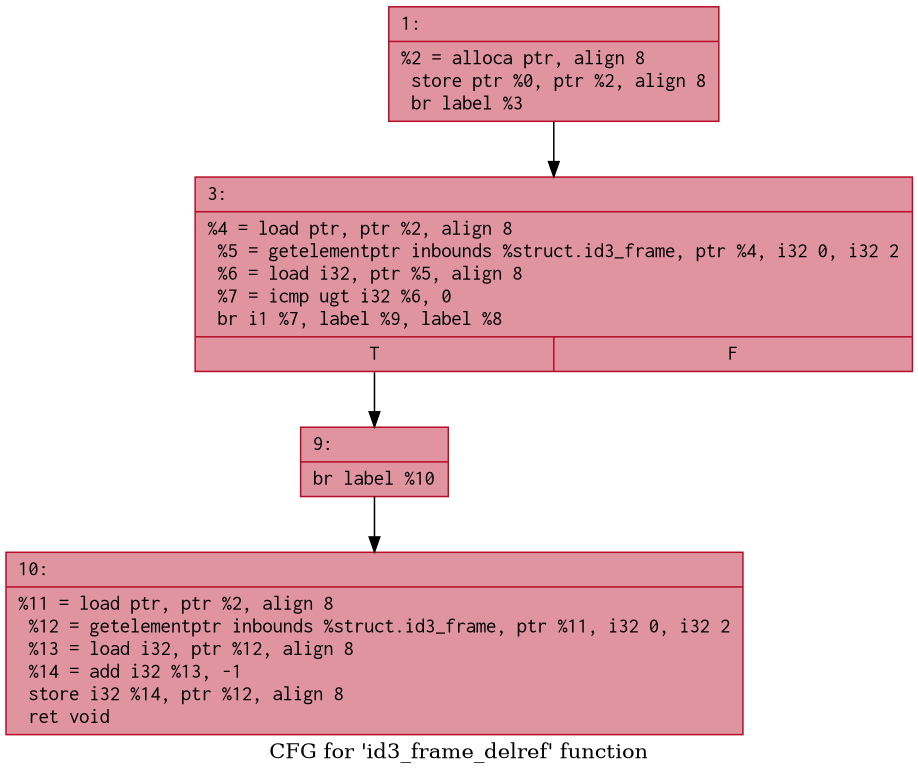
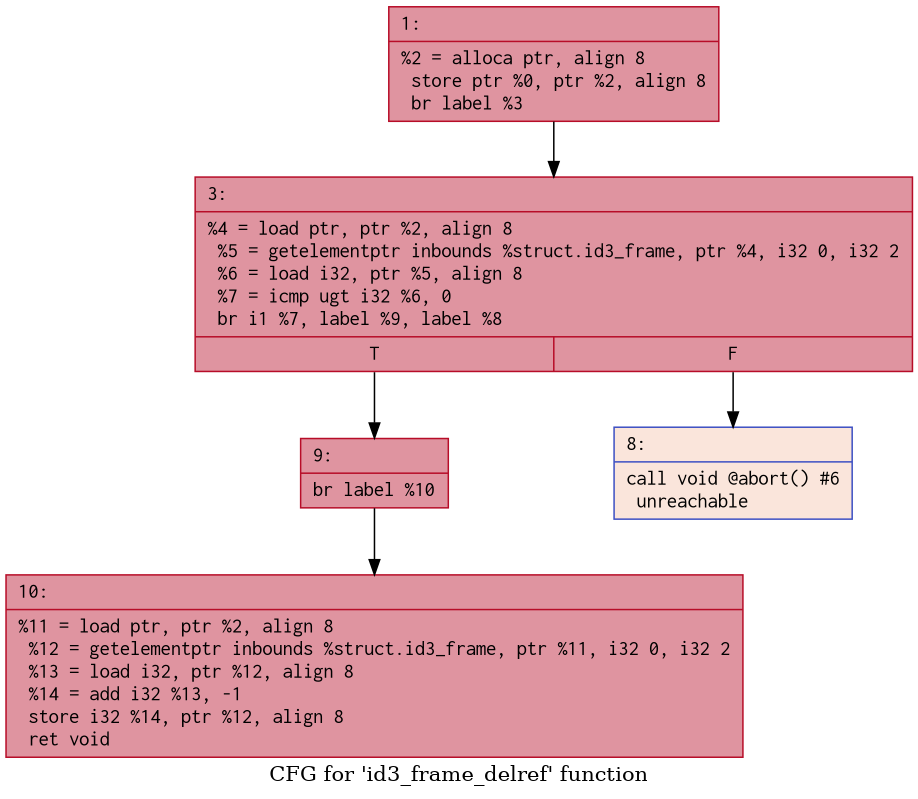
node "8:": added
